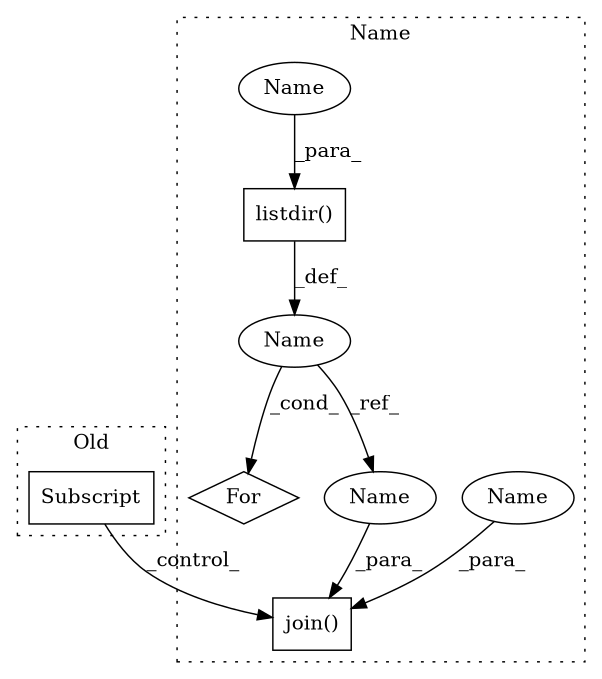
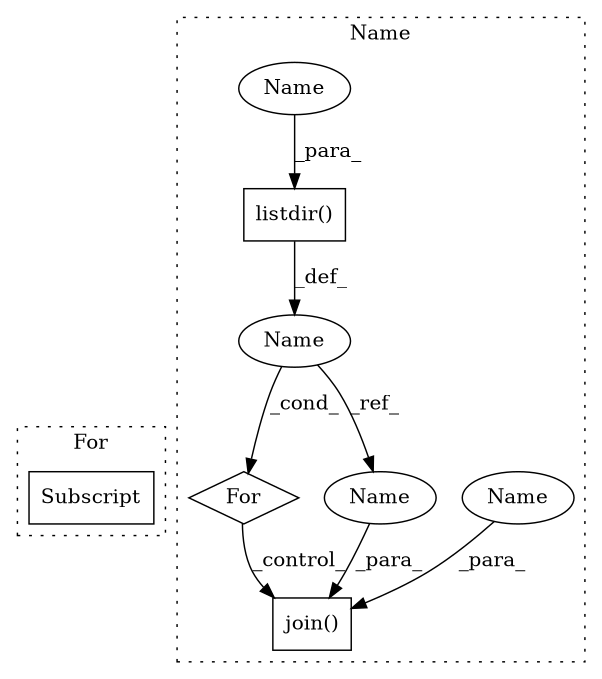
cluster "Old": label "Old" -> "For"
edge "Subscript" -> "join()": now "For" -> "join()"
